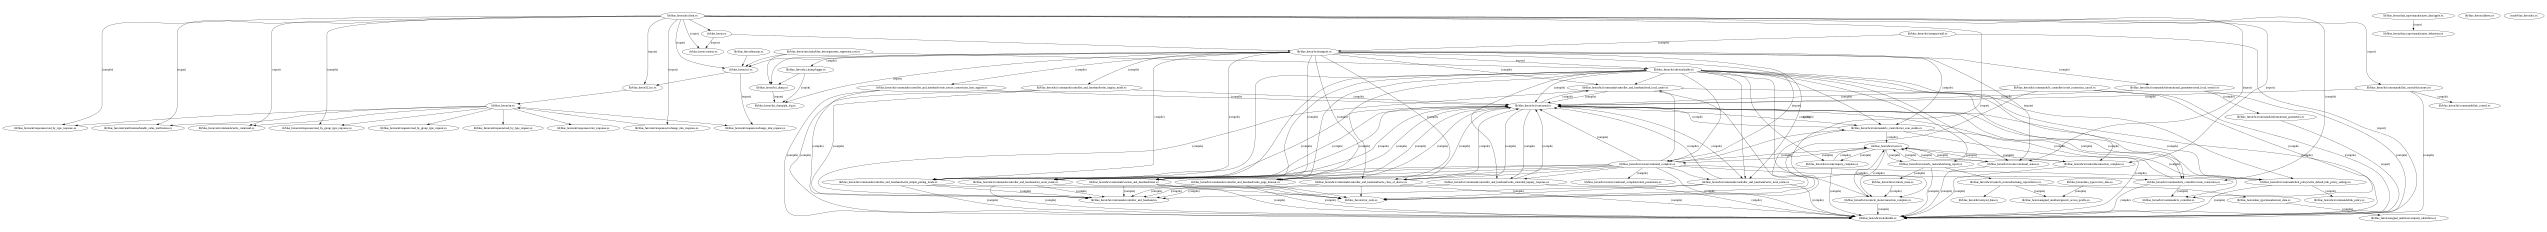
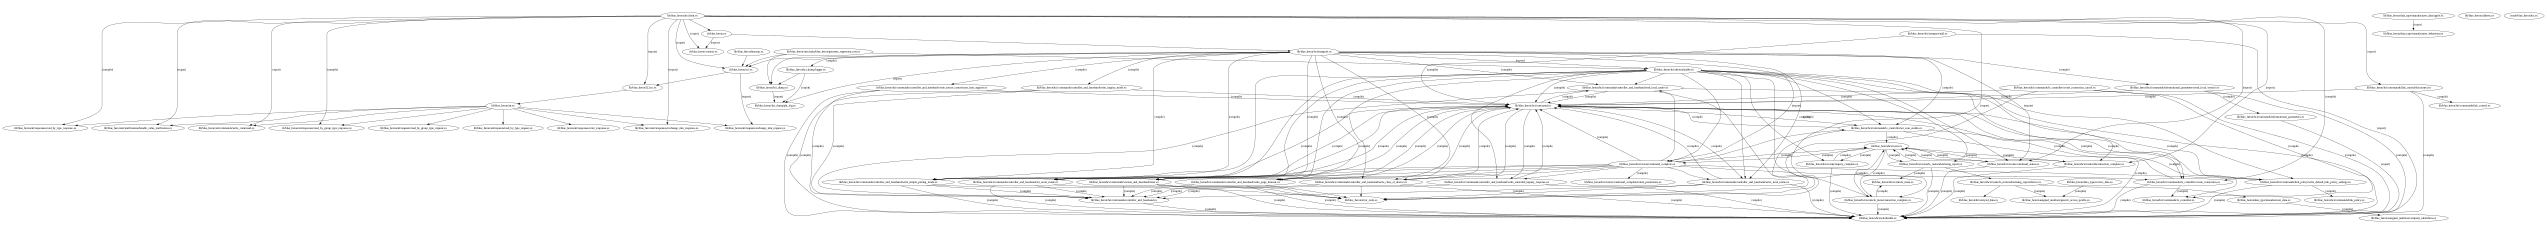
edge "lib/blue_heron/hci/transport/null.ex" -> "lib/blue_heron/hci/transport.ex": now "lib/blue_heron/hci/transport/null.ex" -> "lib/blue_heron/hci/command.ex"
edge "lib/blue_heron/att/responses/exchange_mtu_response.ex" -> "lib/blue_heron/att.ex": reversed
edge "lib/blue_heron/hci/events/le_meta.ex" -> "lib/blue_heron/hci/events/le_meta/connection_complete.ex": reversed
edge "lib/blue_heron/hci/events/command_complete.ex" -> "lib/blue_heron/hci/serializable.ex": now "lib/blue_heron/hci/commands/controller_and_baseband.ex" -> "lib/blue_heron/hci/serializable.ex"
